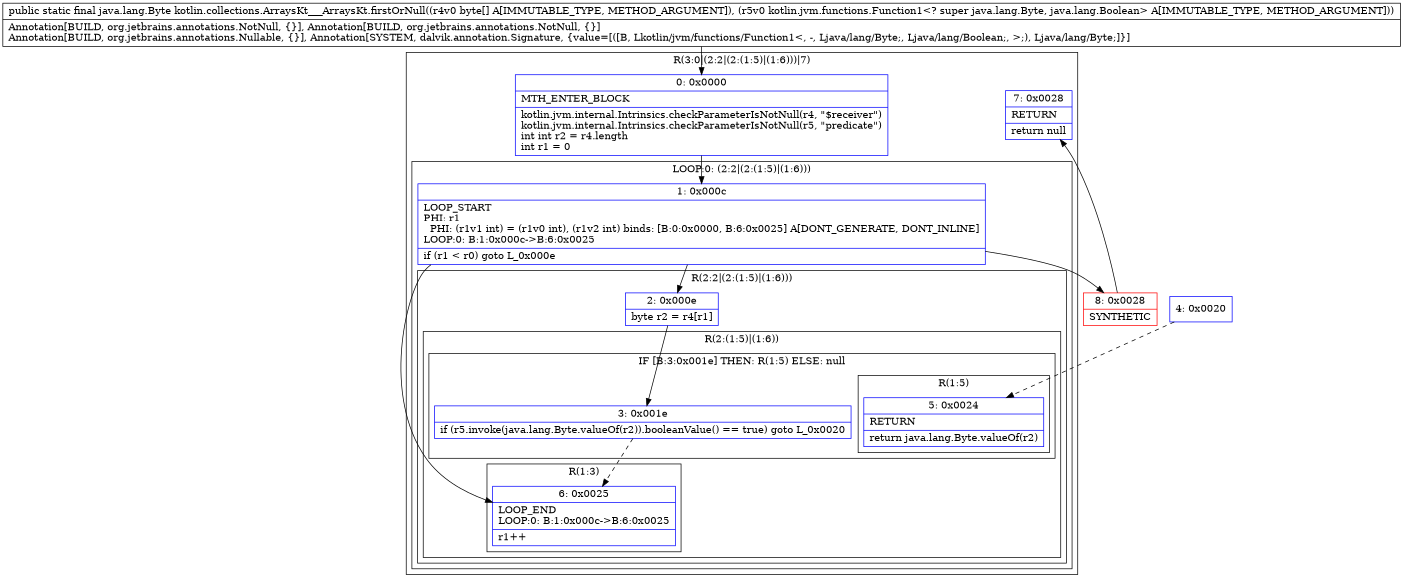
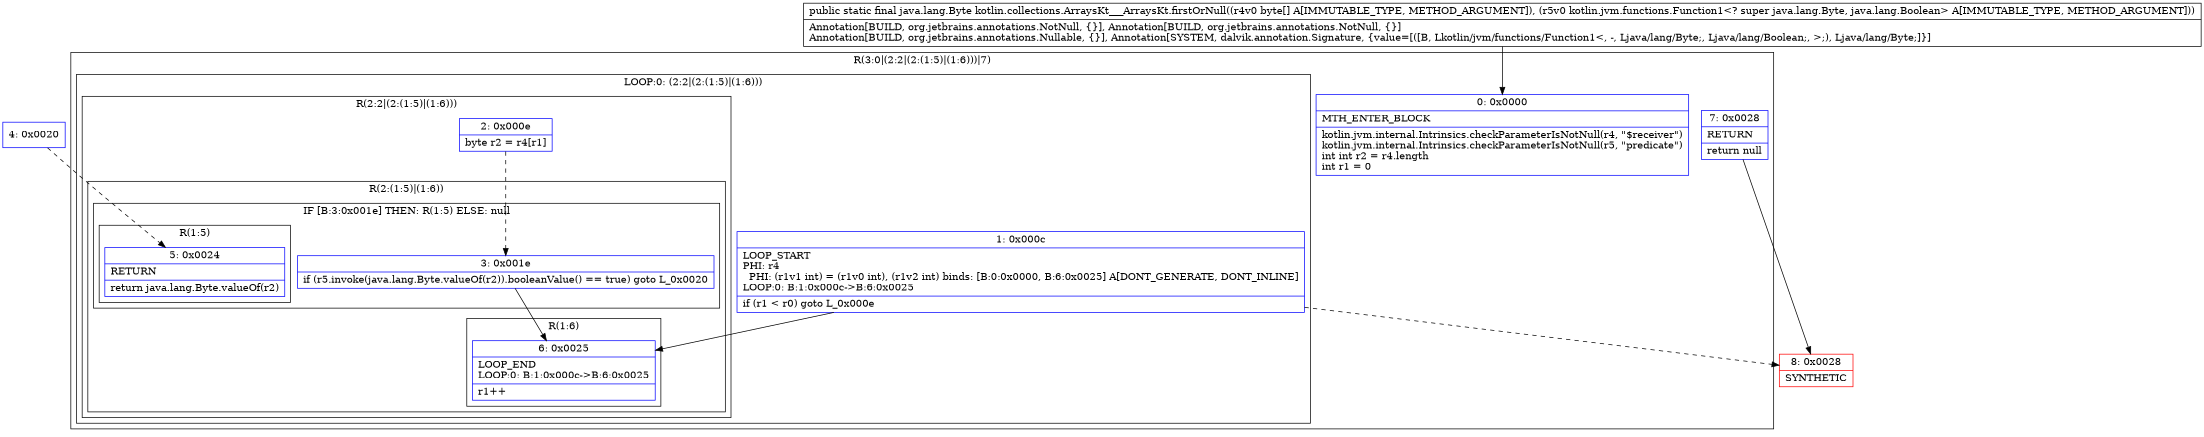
edge "0: 0x0000" -> "1: 0x000c": removed
edge "8: 0x0028" -> "7: 0x0028": reversed
node "1: 0x000c": text "PHI: r1" -> "PHI: r4"
edge "1: 0x000c" -> "8: 0x0028": style solid -> dashed
edge "1: 0x000c" -> "2: 0x000e": removed
edge "2: 0x000e" -> "3: 0x001e": style solid -> dashed
edge "3: 0x001e" -> "6: 0x0025": style dashed -> solid
cluster "R(1:3)": label "R(1:3)" -> "R(1:6)"
